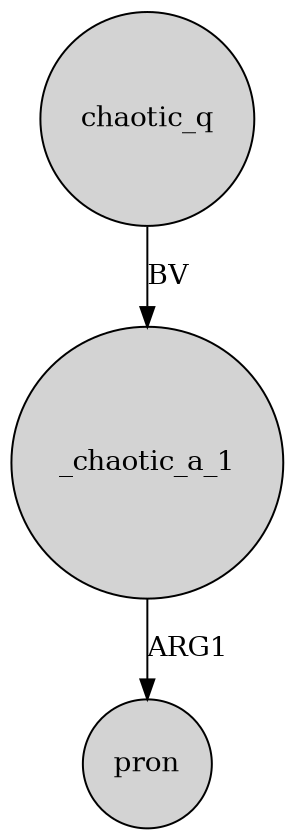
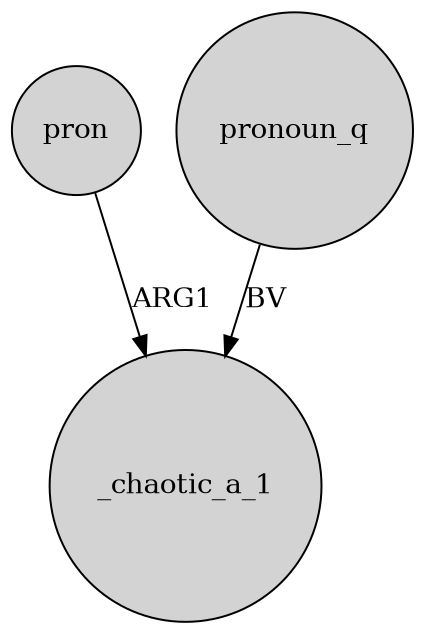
node "chaotic_q": label "chaotic_q" -> "pronoun_q"
edge "_chaotic_a_1" -> "pron": reversed
